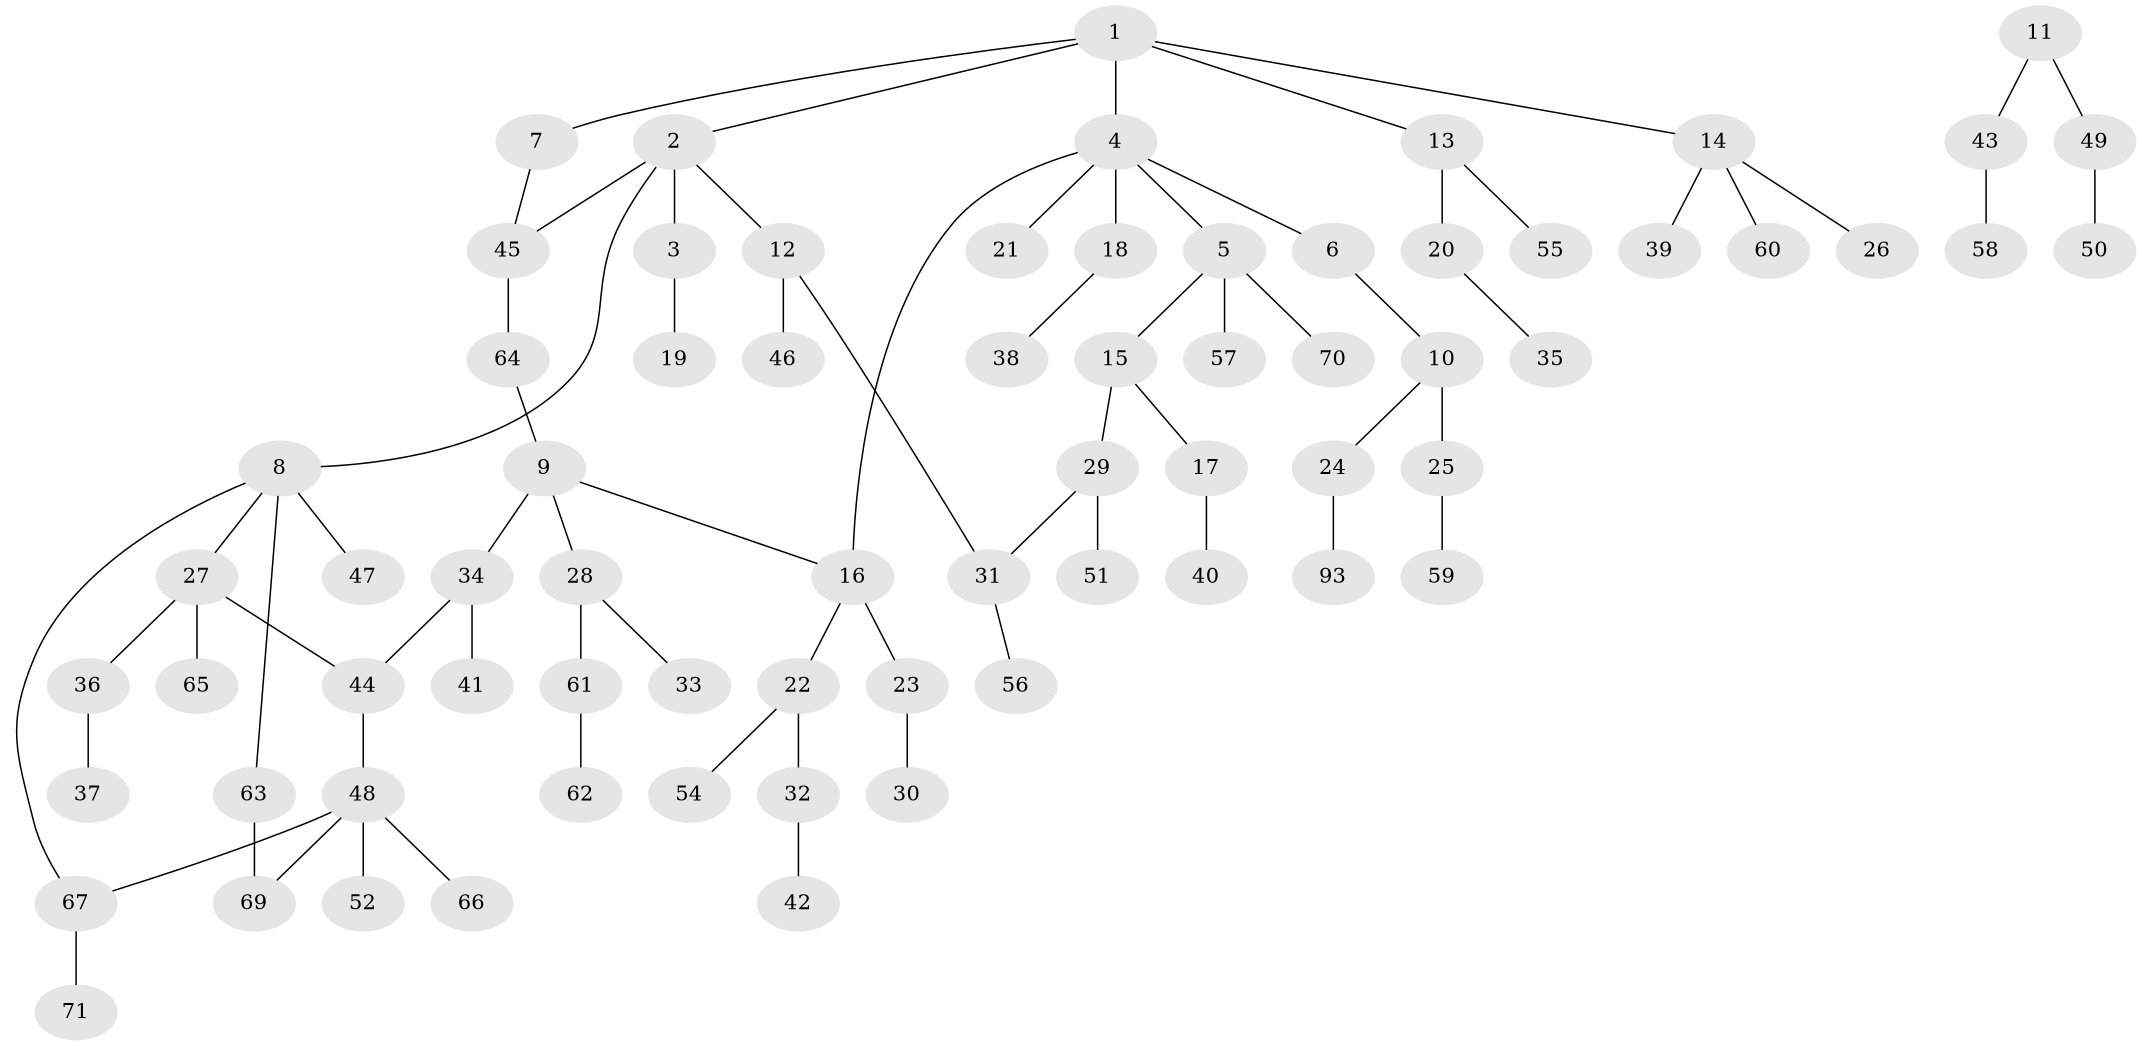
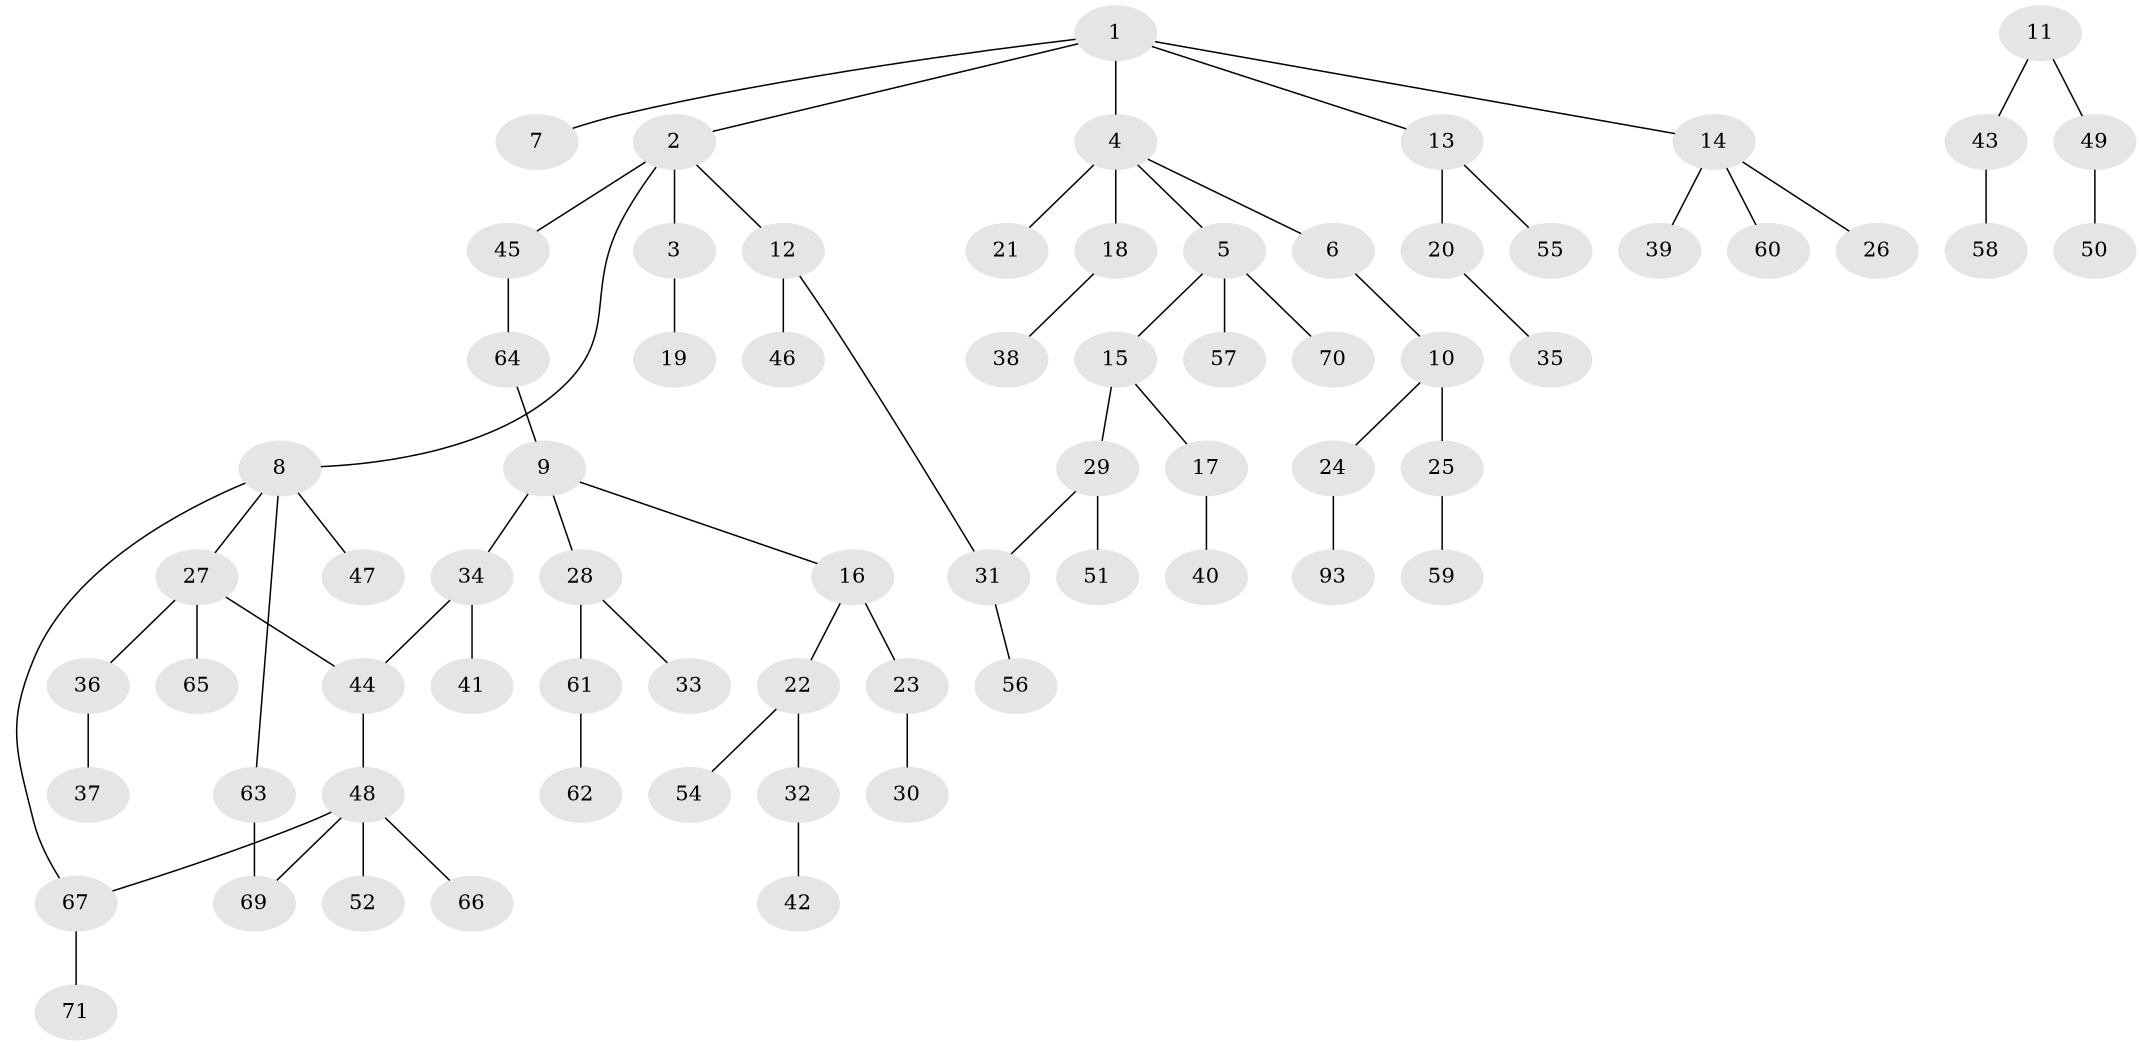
edge "7" -- "45": removed
edge "4" -- "16": removed
